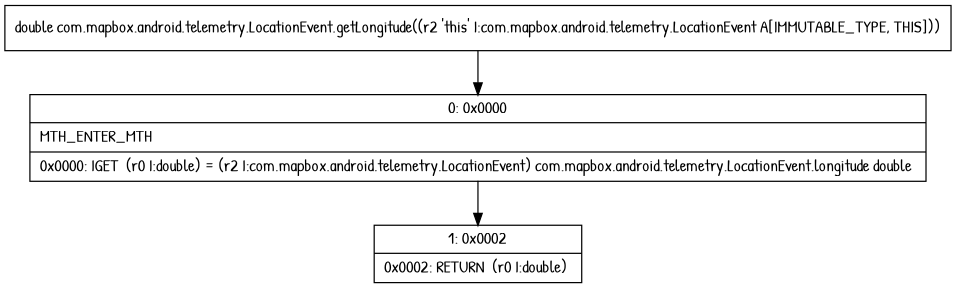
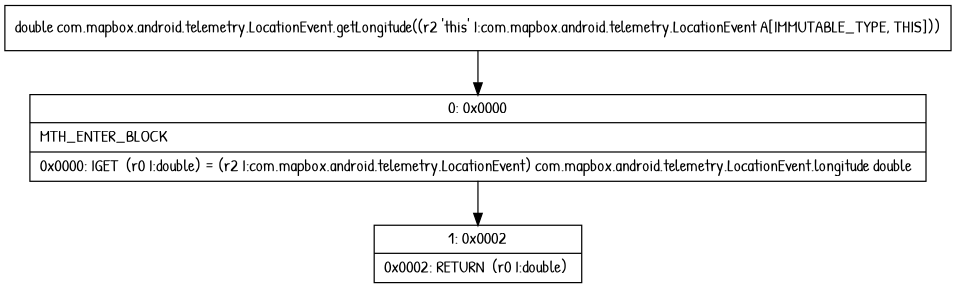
node "0: 0x0000": text "MTH_ENTER_MTH" -> "MTH_ENTER_BLOCK"
